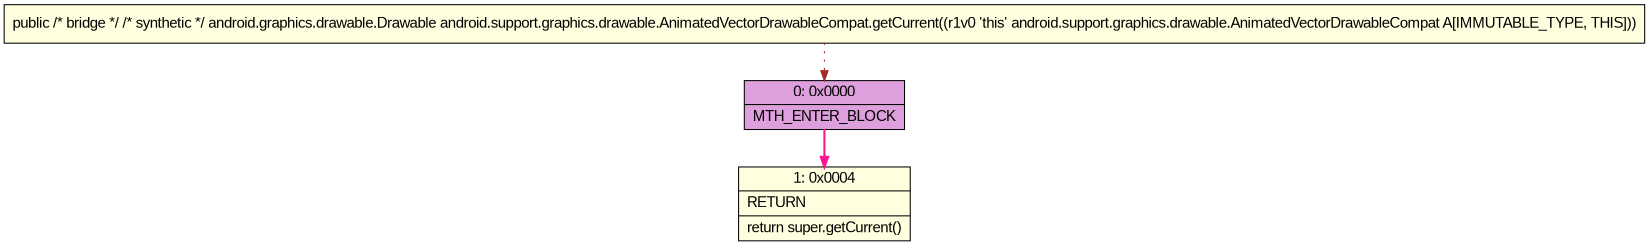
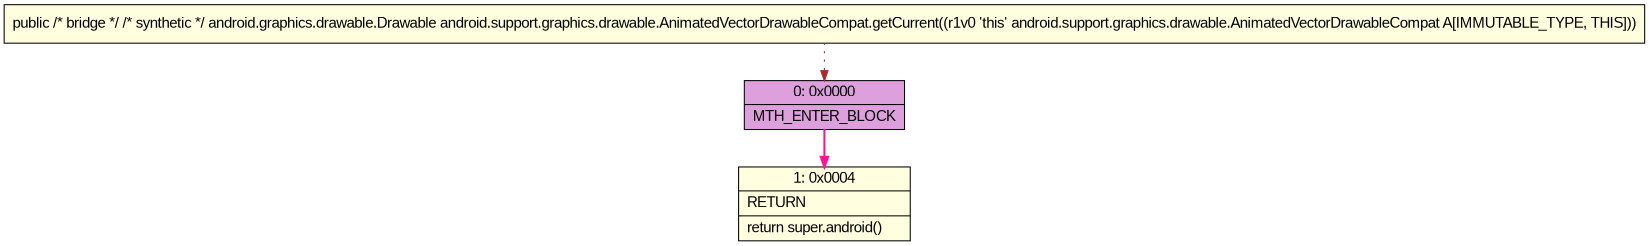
node "1: 0x0004": text "return super.getCurrent()" -> "return super.android()"
